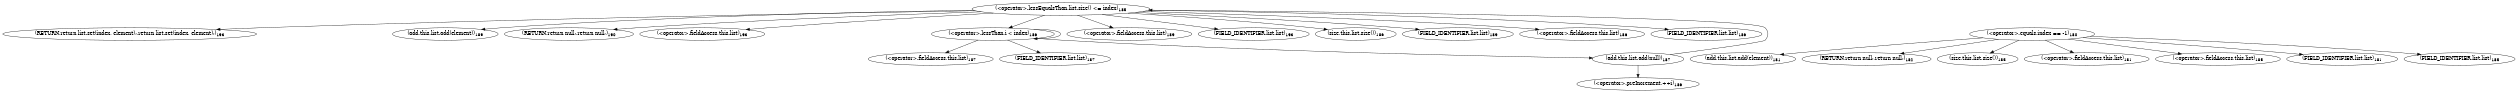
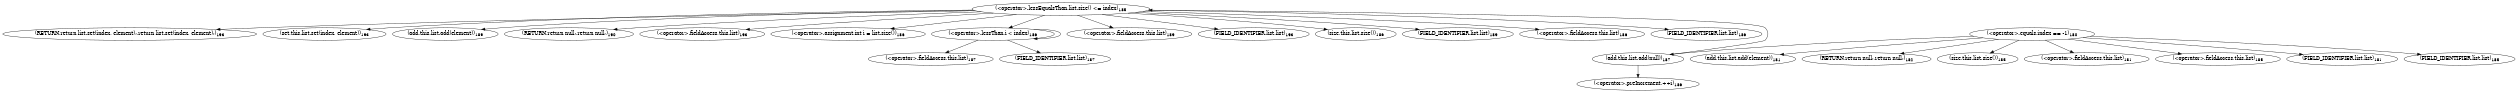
node "(set,this.list.set(index, element))": added
node "(<operator>.assignment,int i = list.size())": added
edge "(<operator>.lessThan,i < index)" -> "(add,this.list.add(null))": now "(<operator>.equals,index == -1)" -> "(add,this.list.add(null))"
